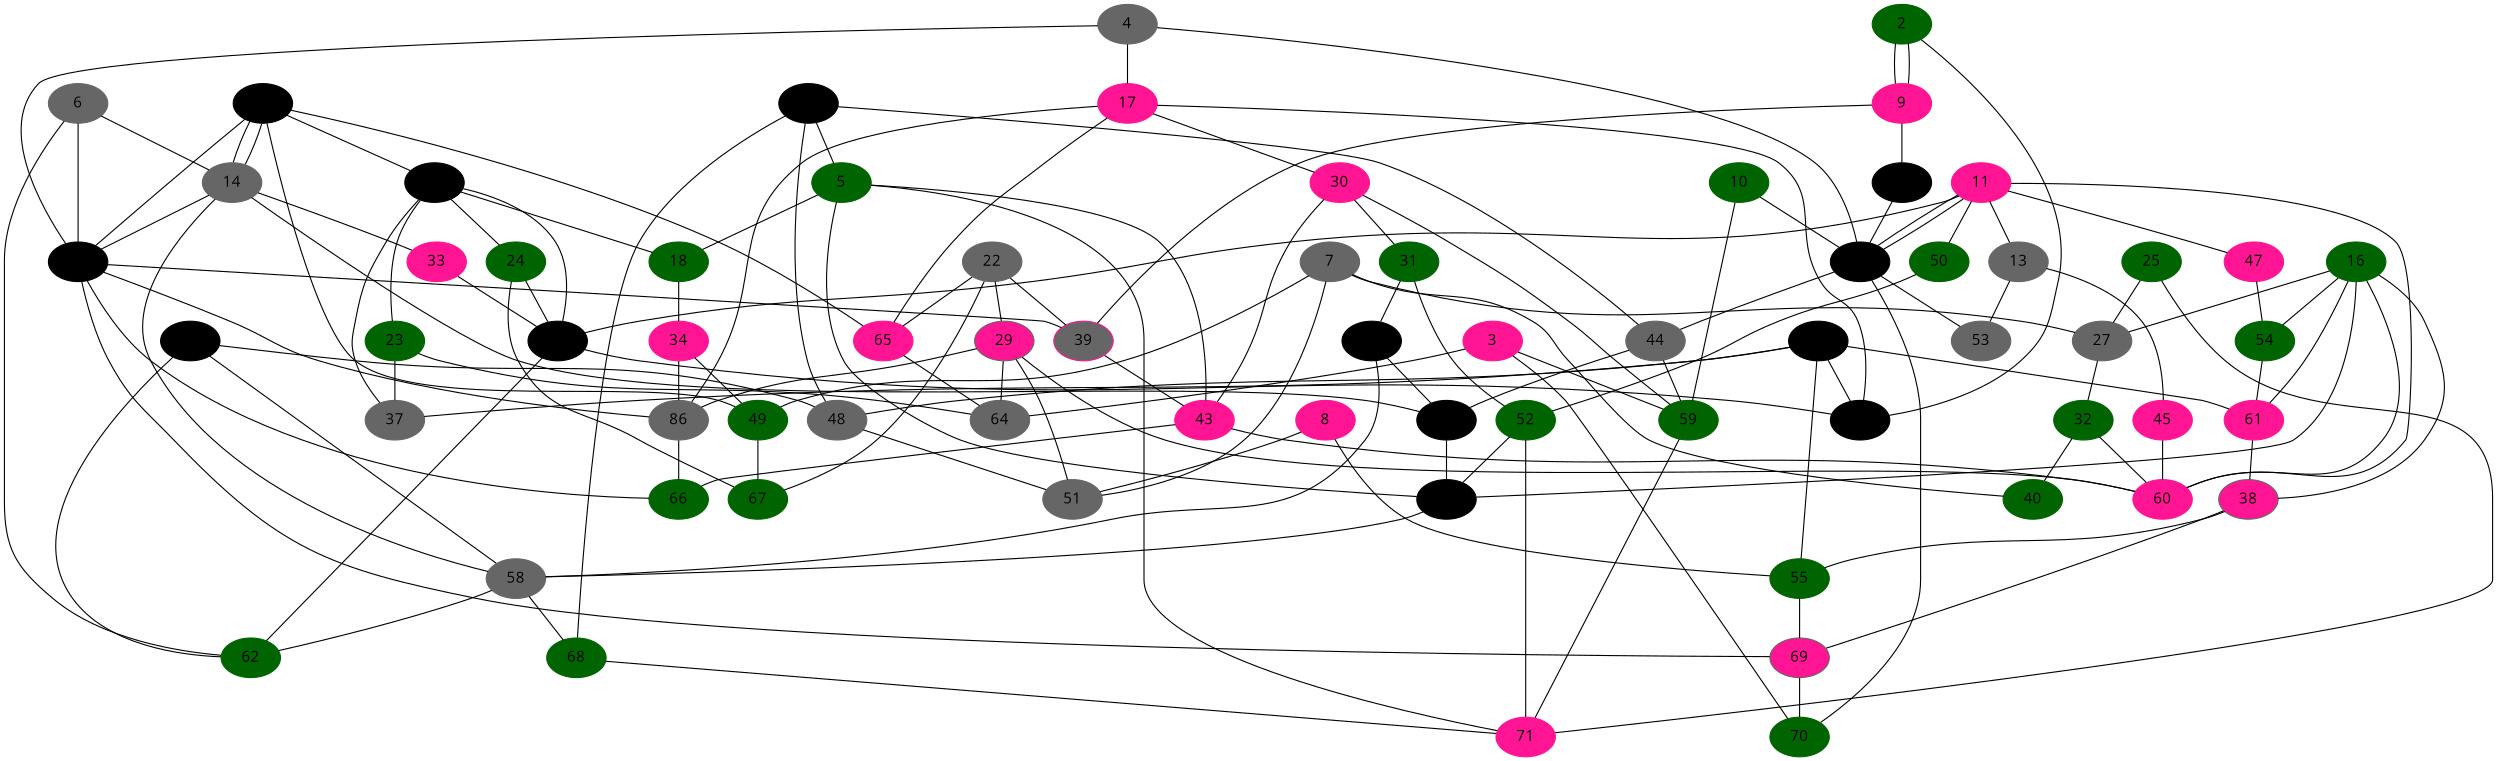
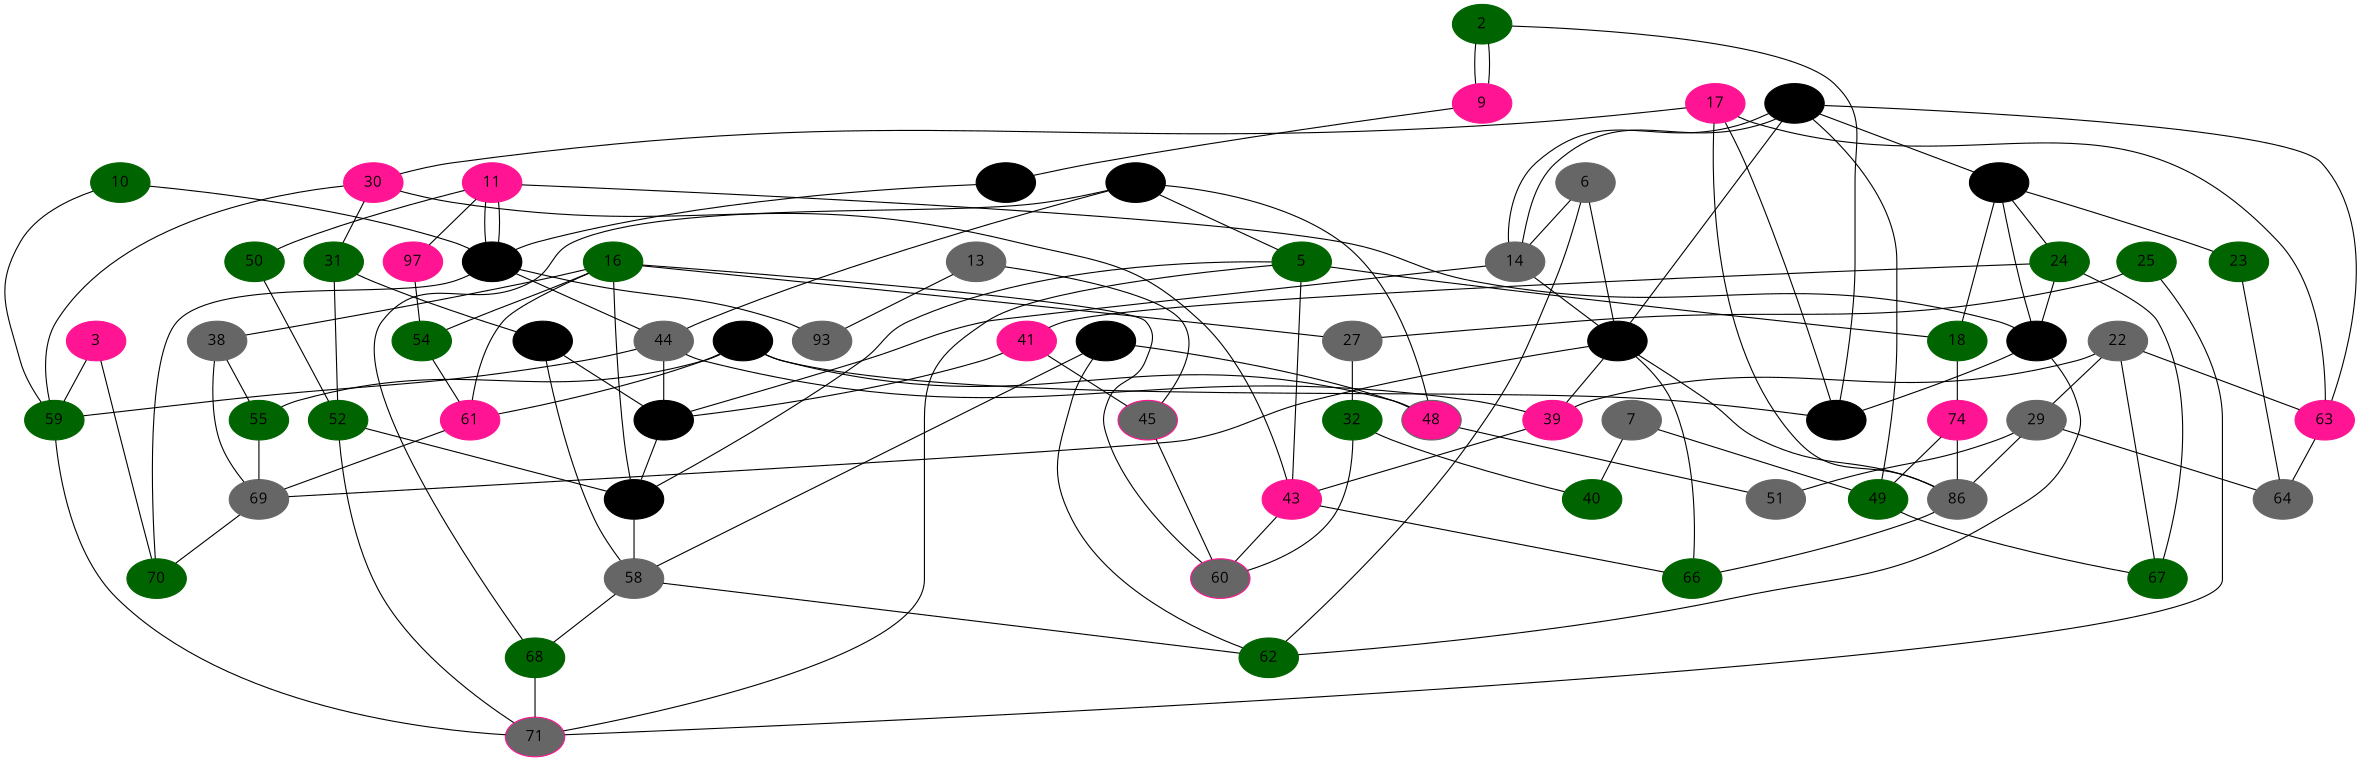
node "4": removed
edge "9" -- "39": now "44" -- "39"
edge "11" -- "13": removed
edge "11" -- "60": removed
node "33": removed
node "47": label "47" -> "97"
edge "7" -- "27": removed
node "34": label "34" -> "74"
node "65": label "65" -> "63"
node "29": fillcolor deeppink -> gray40
node "41": added
node "39": fillcolor gray40 -> deeppink
node "53": label "53" -> "93"
edge "3" -- "64": removed
node "37": removed
node "48": fillcolor gray40 -> deeppink
node "8": removed
node "45": fillcolor deeppink -> gray40
edge "7" -- "51": removed
edge "14" -- "58": removed
edge "61" -- "38": now "61" -- "69"
edge "29" -- "60": removed
node "60": fillcolor deeppink -> gray40
node "38": fillcolor deeppink -> gray40
node "69": fillcolor deeppink -> gray40
node "71": fillcolor deeppink -> gray40
